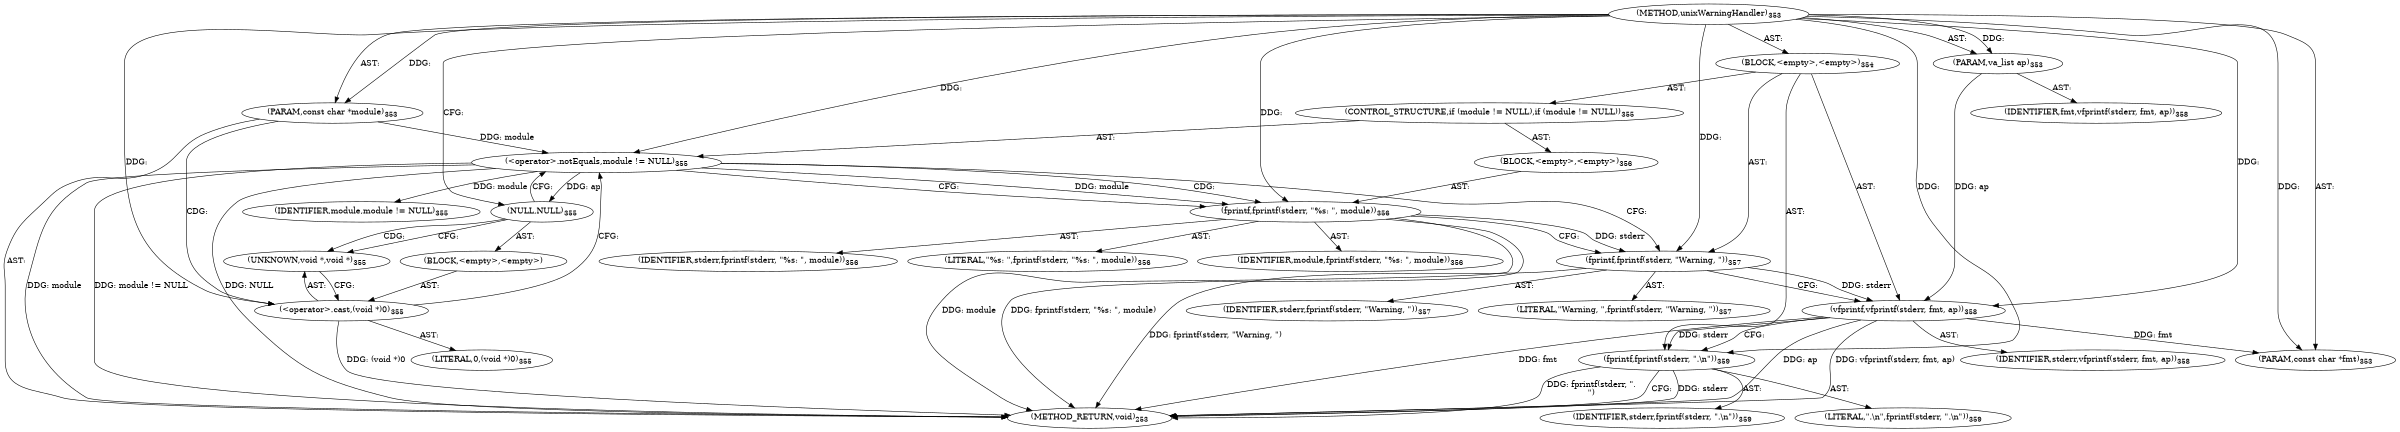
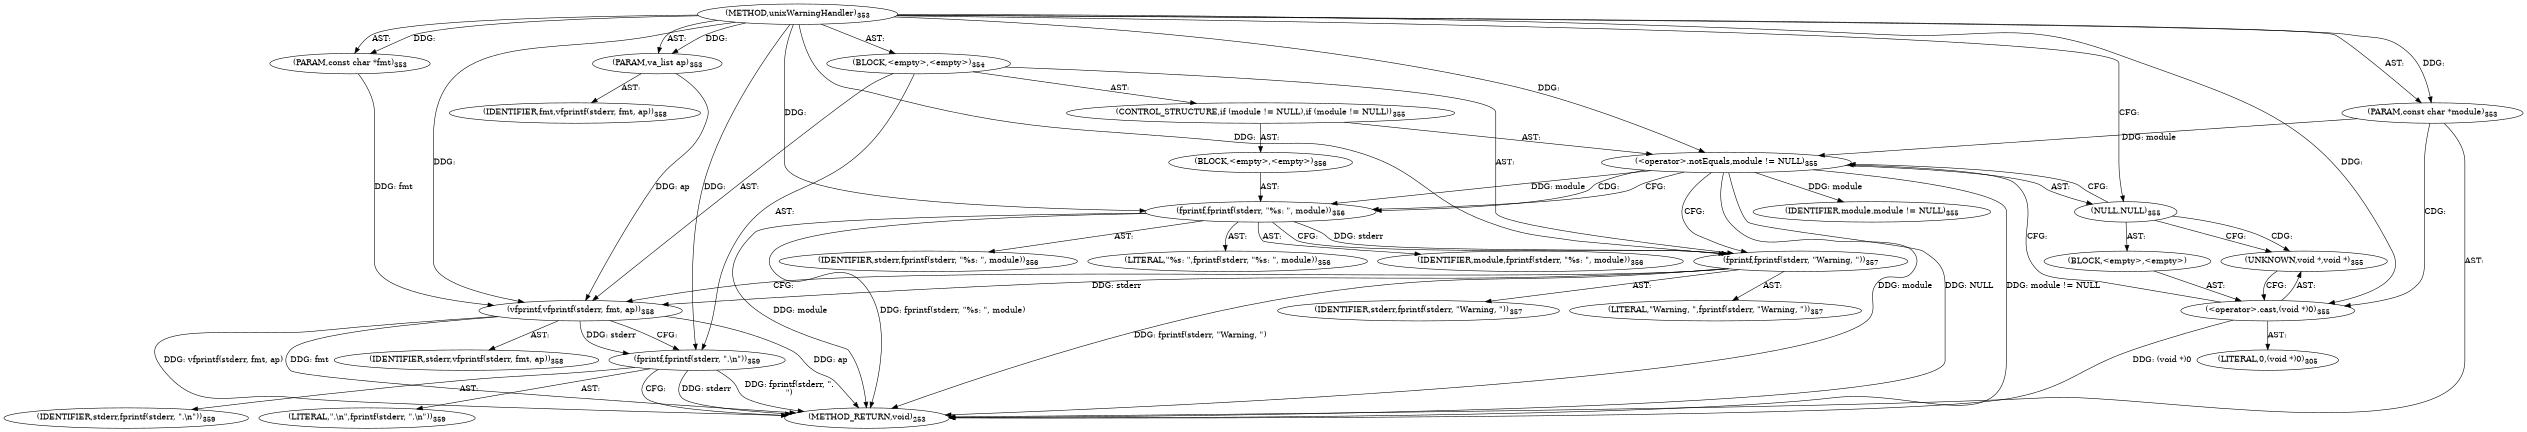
edge "(<operator>.notEquals,module != NULL)" -> "(NULL,NULL)": label "DDG: ap" -> "AST: "
edge "(vfprintf,vfprintf(stderr, fmt, ap))" -> "(PARAM,const char *fmt)": reversed
node "(LITERAL,0,(void *)0)": text "355" -> "305"
